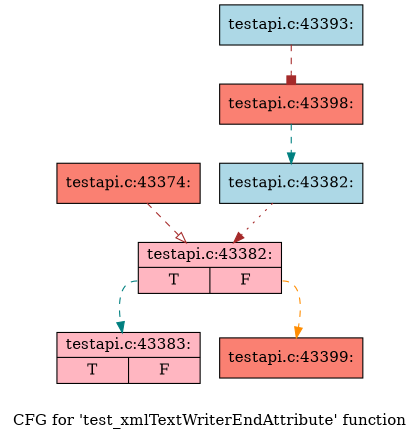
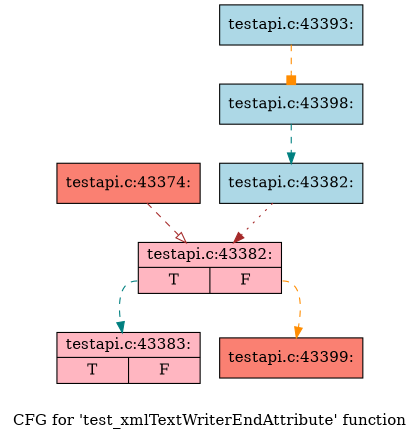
edge "testapi.c:43393:" -> "testapi.c:43398:": color brown -> darkorange
node "testapi.c:43398:": fillcolor salmon -> lightblue
